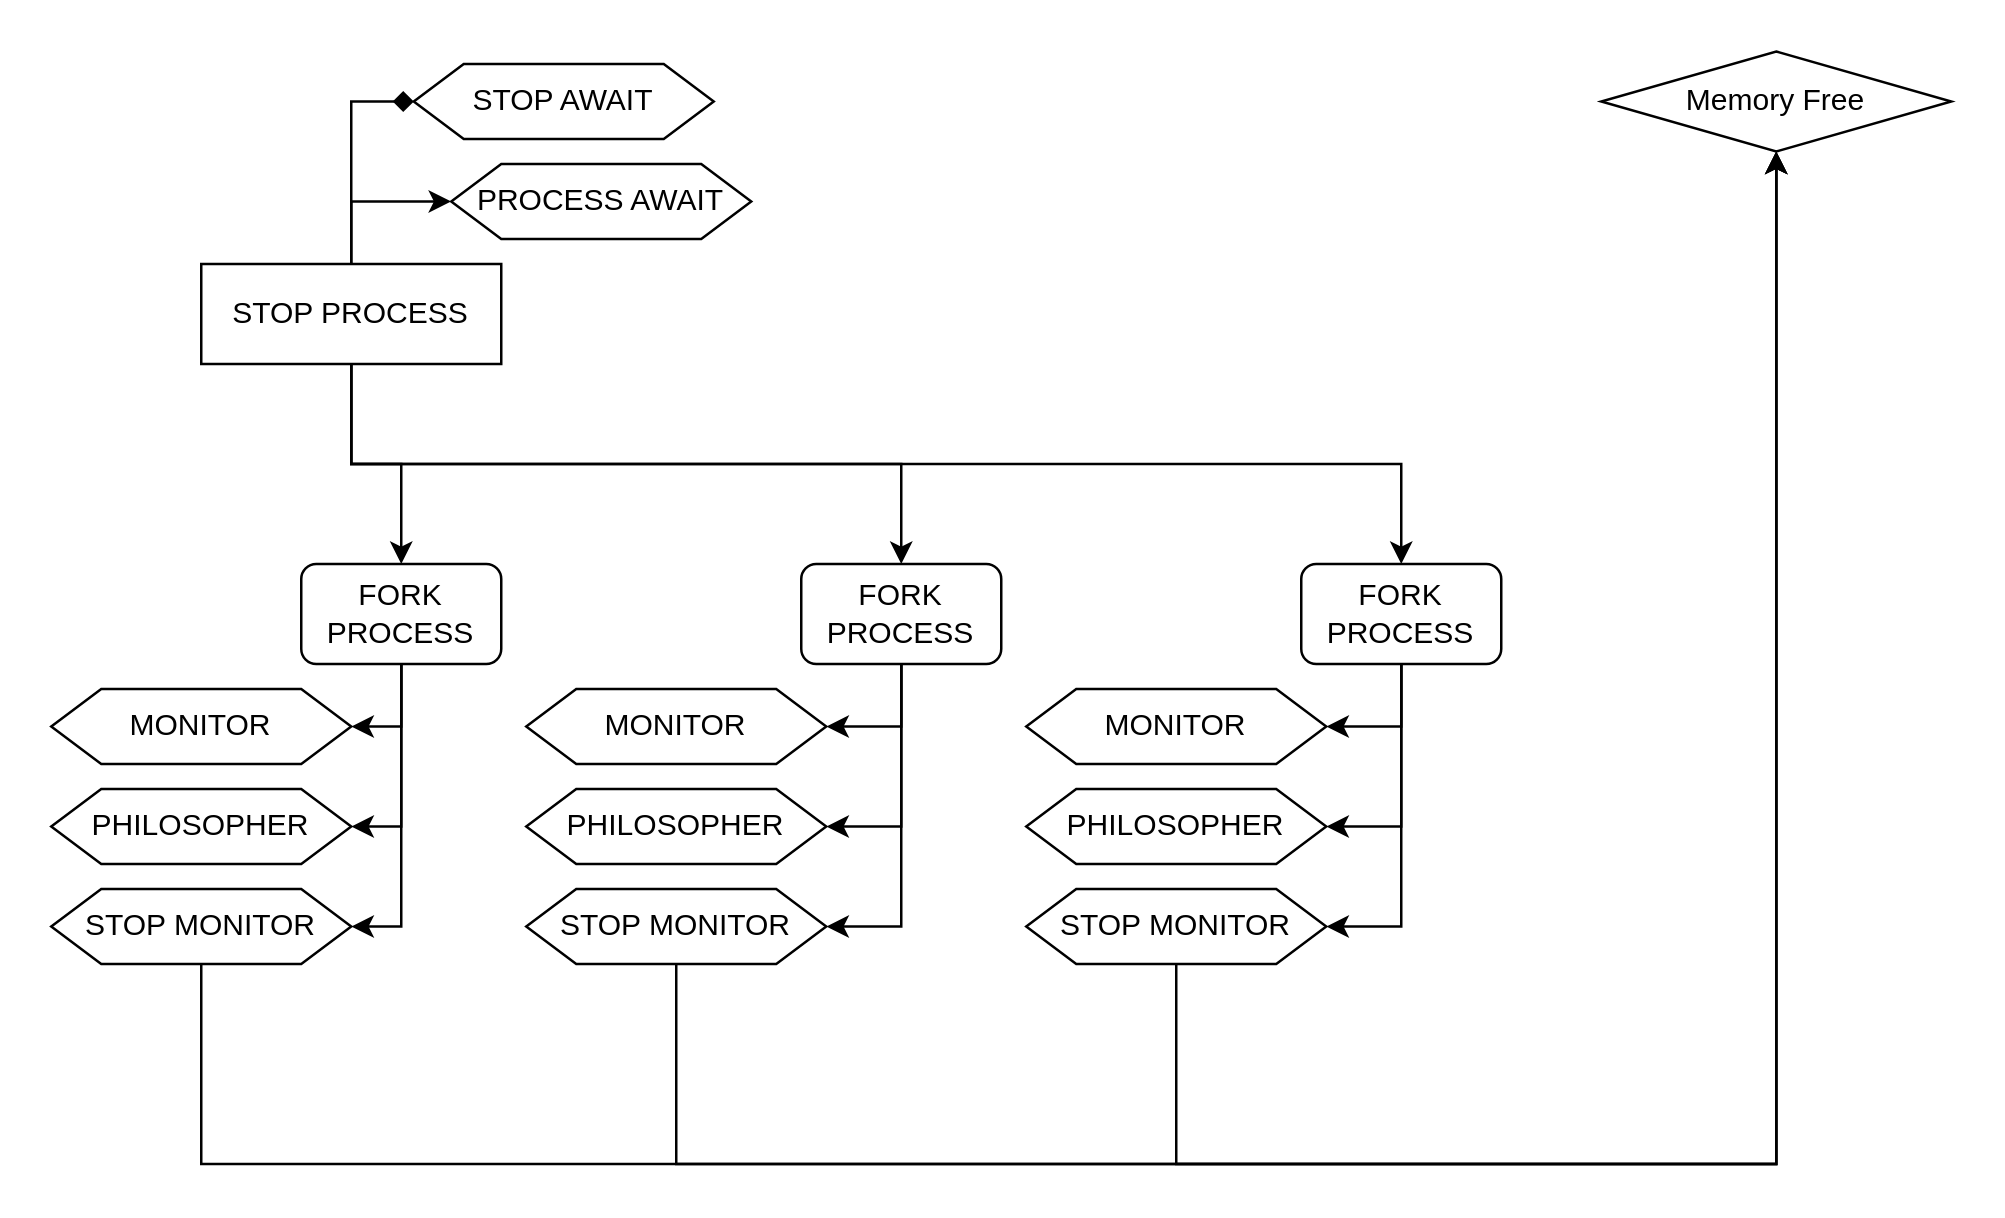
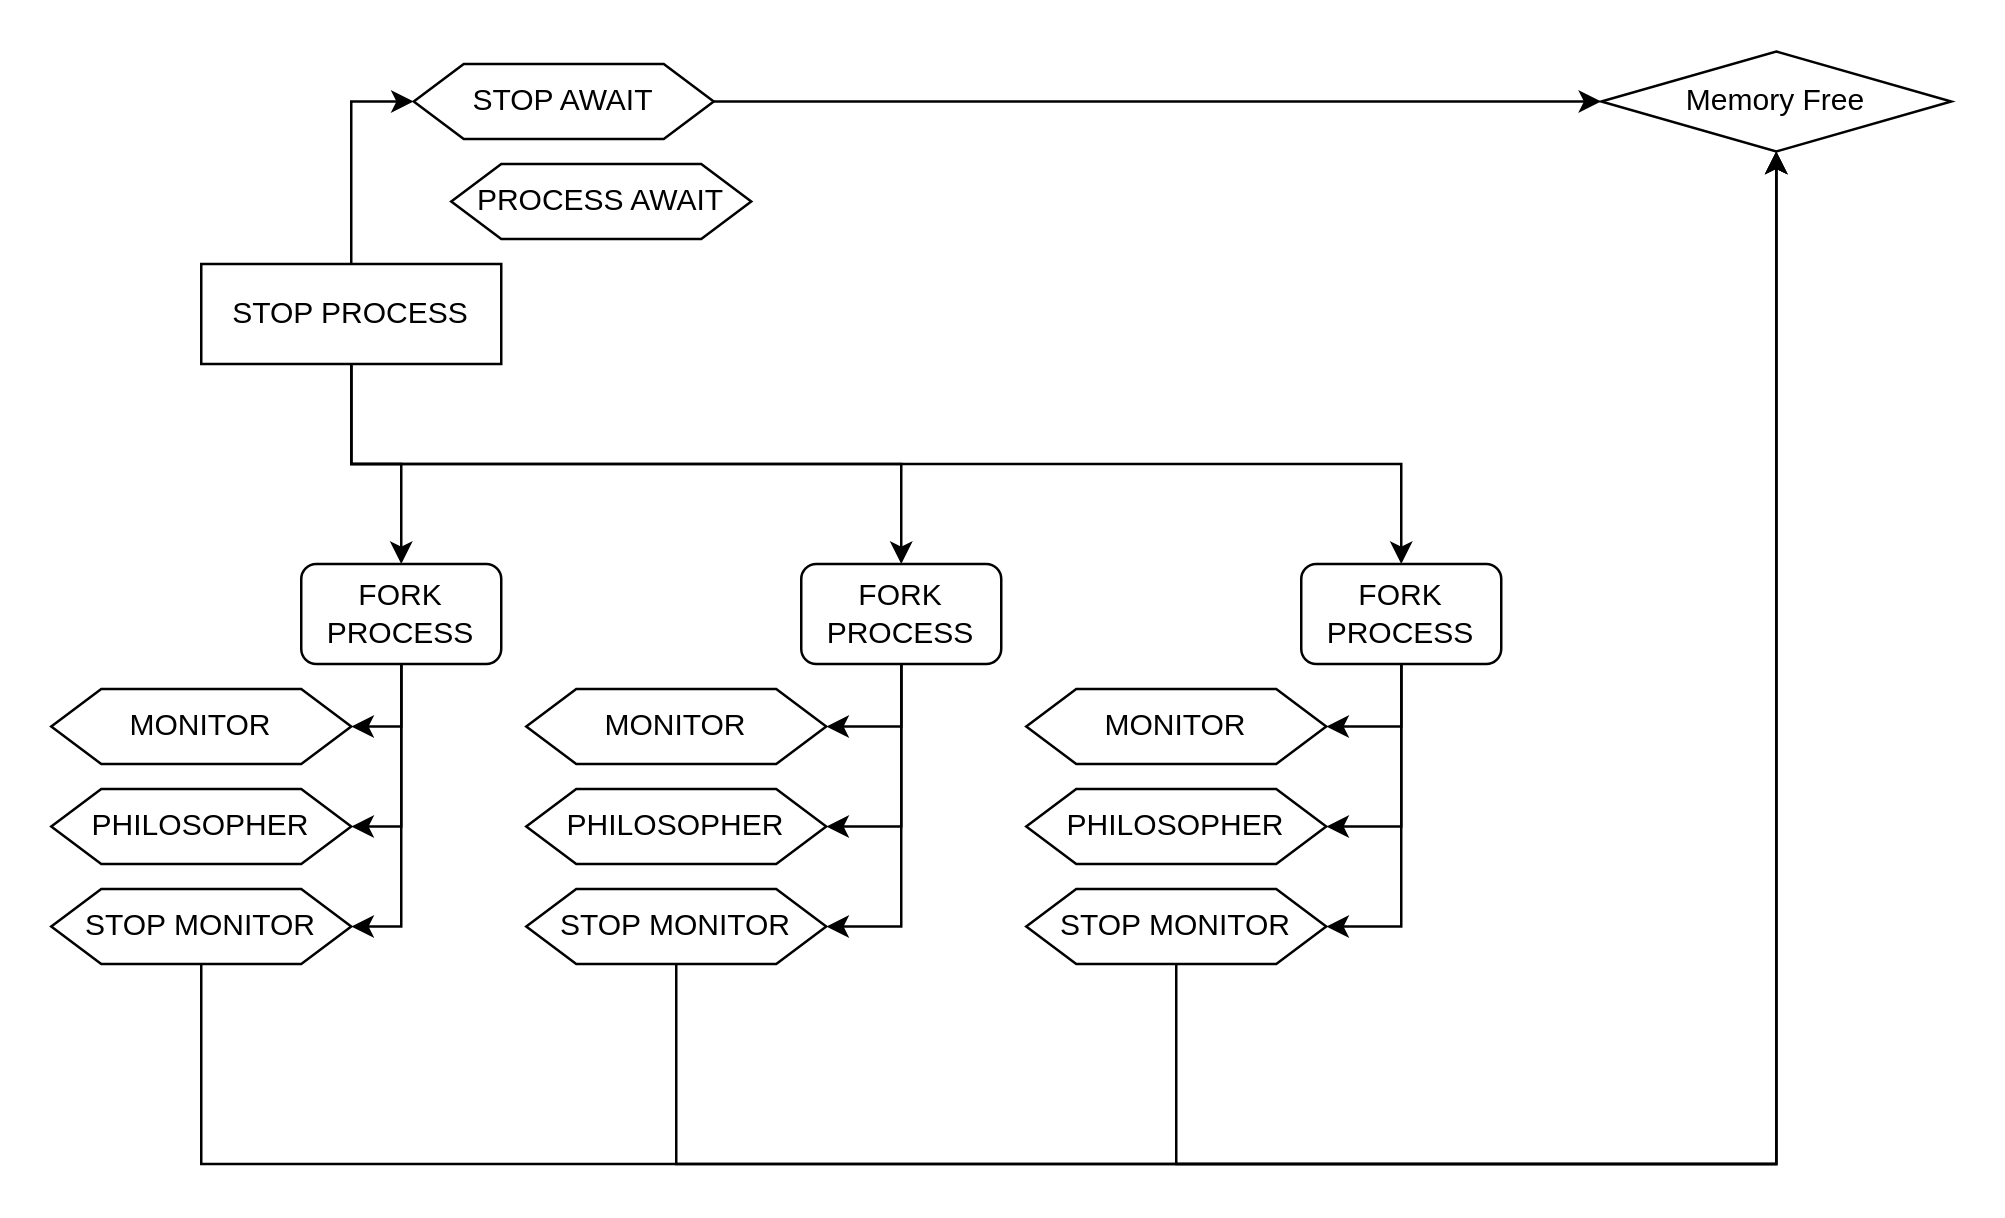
edge "STOP PROCESS" -> "STOP AWAIT": arrowhead diamond -> classic
edge "STOP AWAIT" -> "Memory Free": added
edge "STOP PROCESS" -> "PROCESS AWAIT": removed
